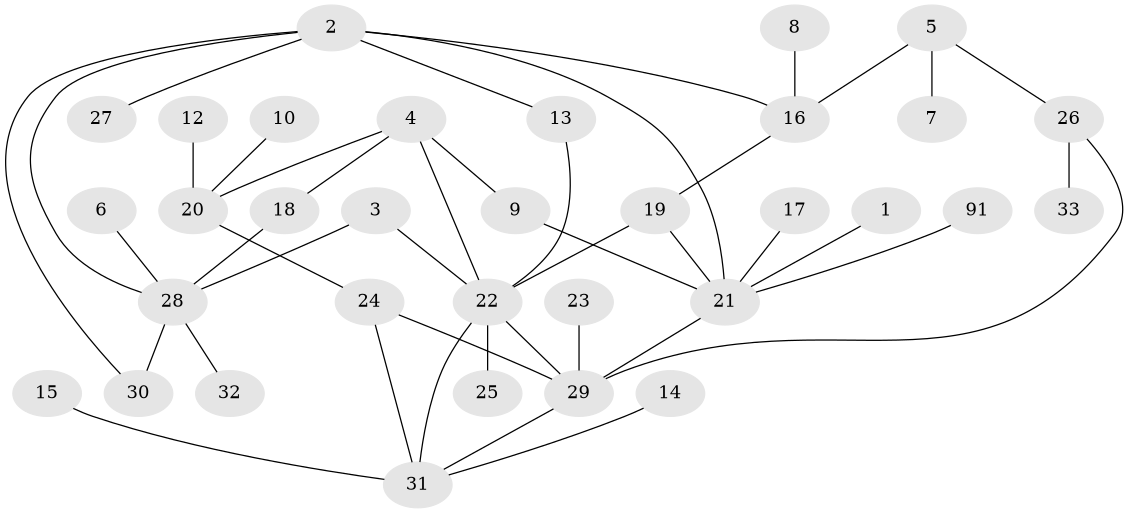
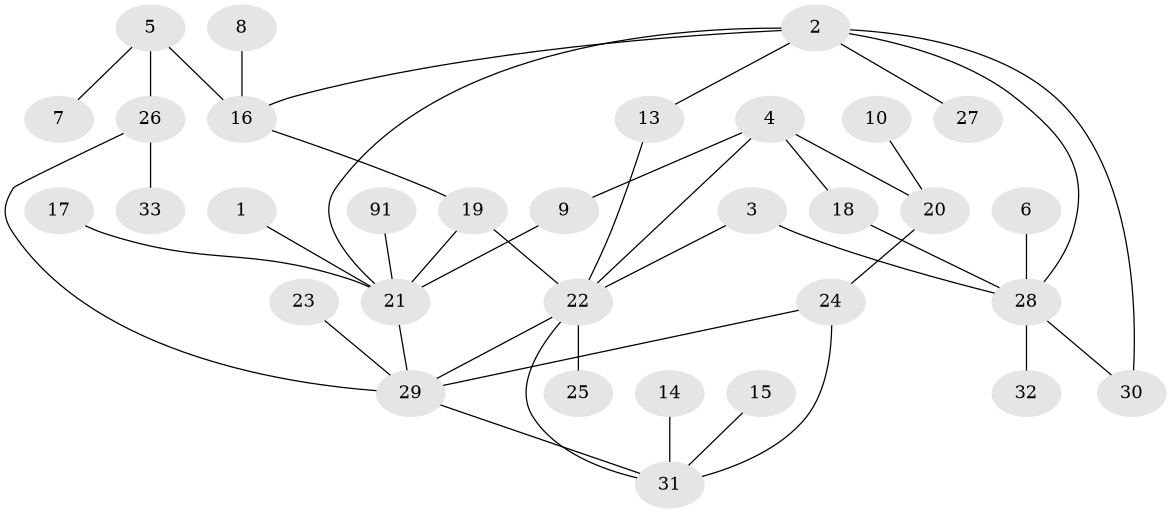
node "12": removed
